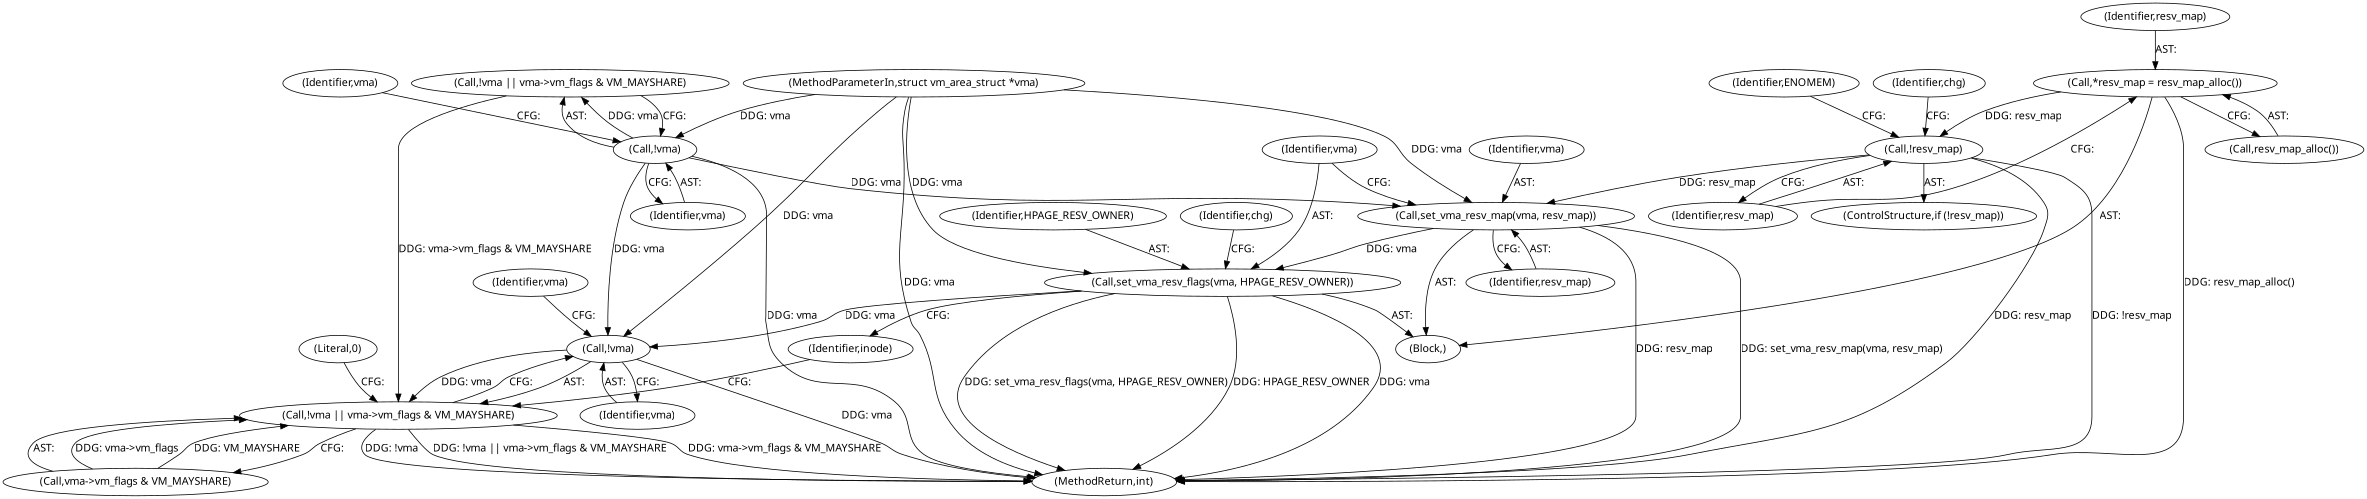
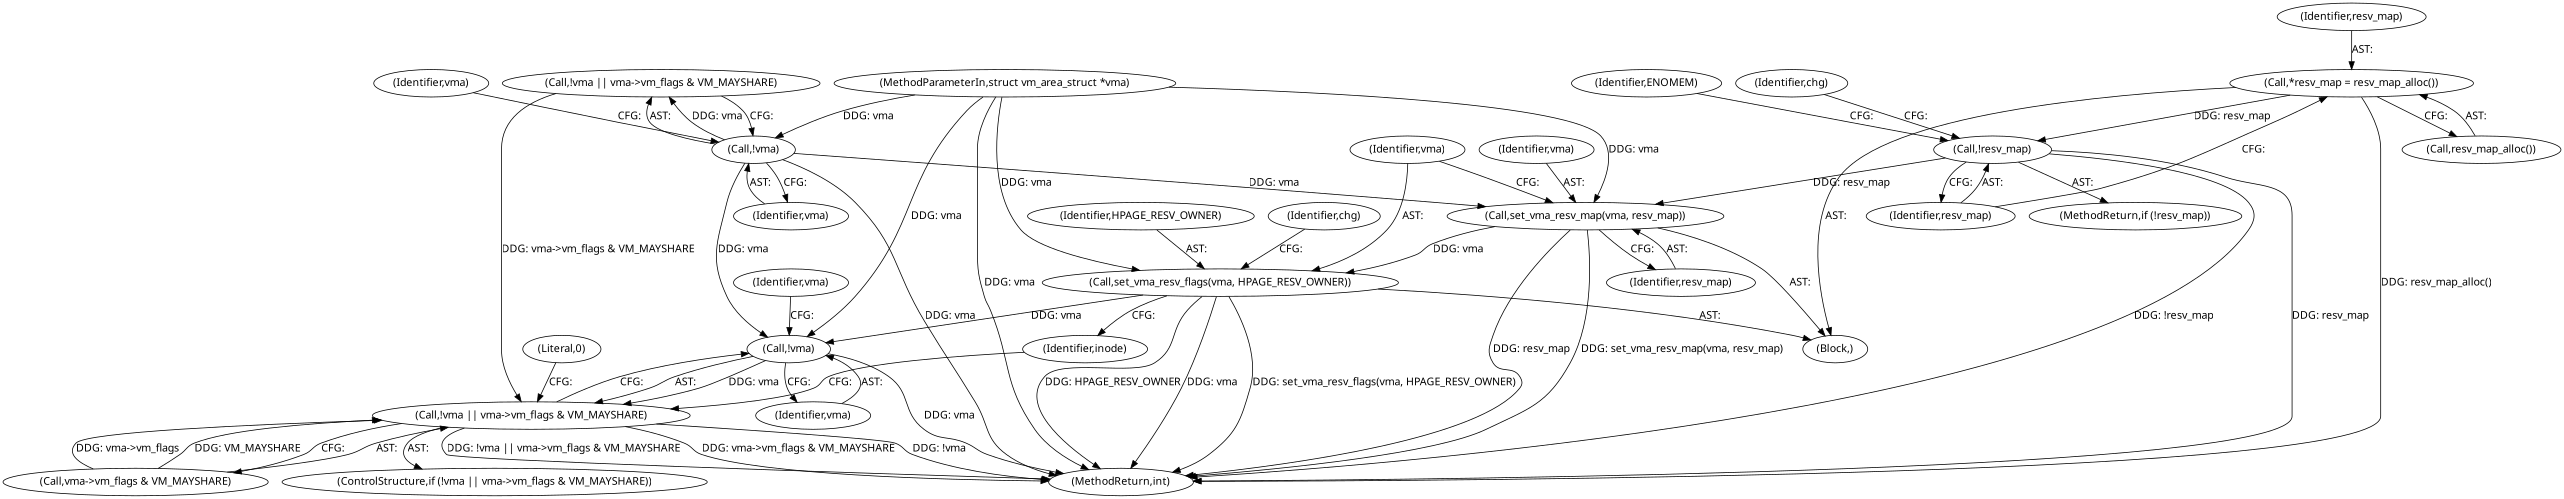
node "(ControlStructure,if (!resv_map))": label "(ControlStructure,if (!resv_map))" -> "(MethodReturn,if (!resv_map))"
node "(ControlStructure,if (!vma || vma->vm_flags & VM_MAYSHARE))": added
